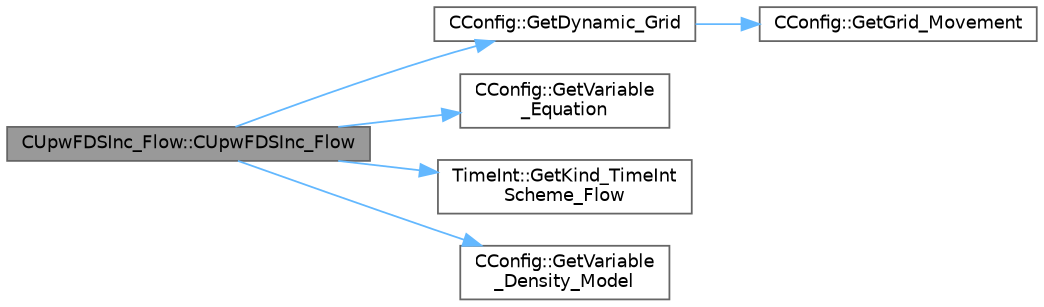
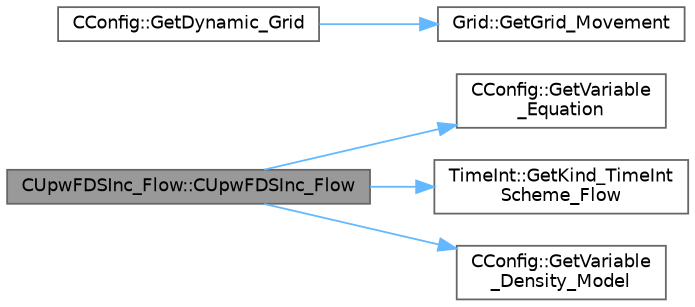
node "CConfig::GetGrid_Movement": label "CConfig::GetGrid_Movement" -> "Grid::GetGrid_Movement"
edge "CUpwFDSInc_Flow::CUpwFDSInc_Flow" -> "CConfig::GetDynamic_Grid": removed
